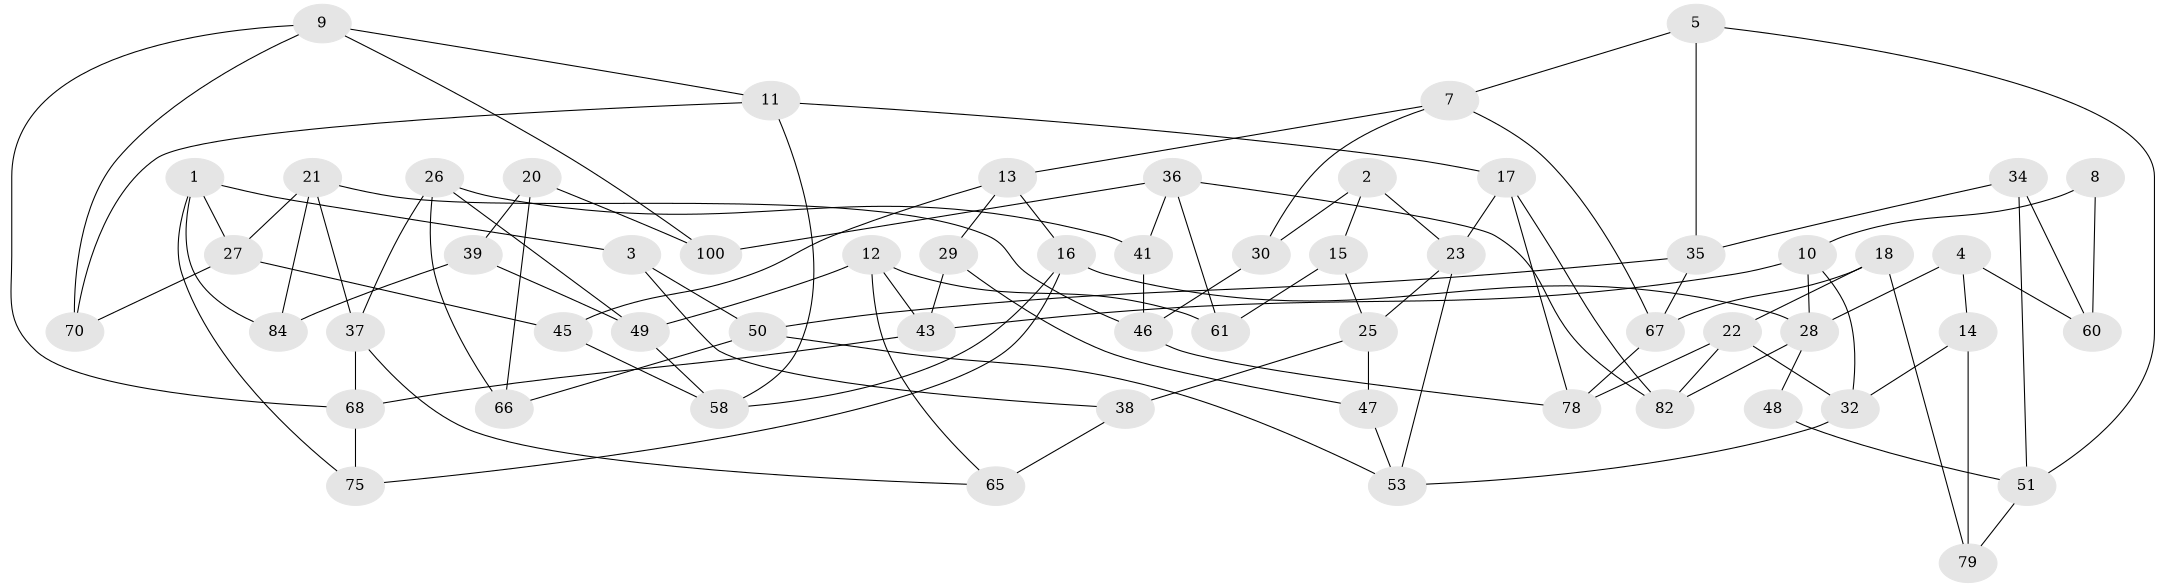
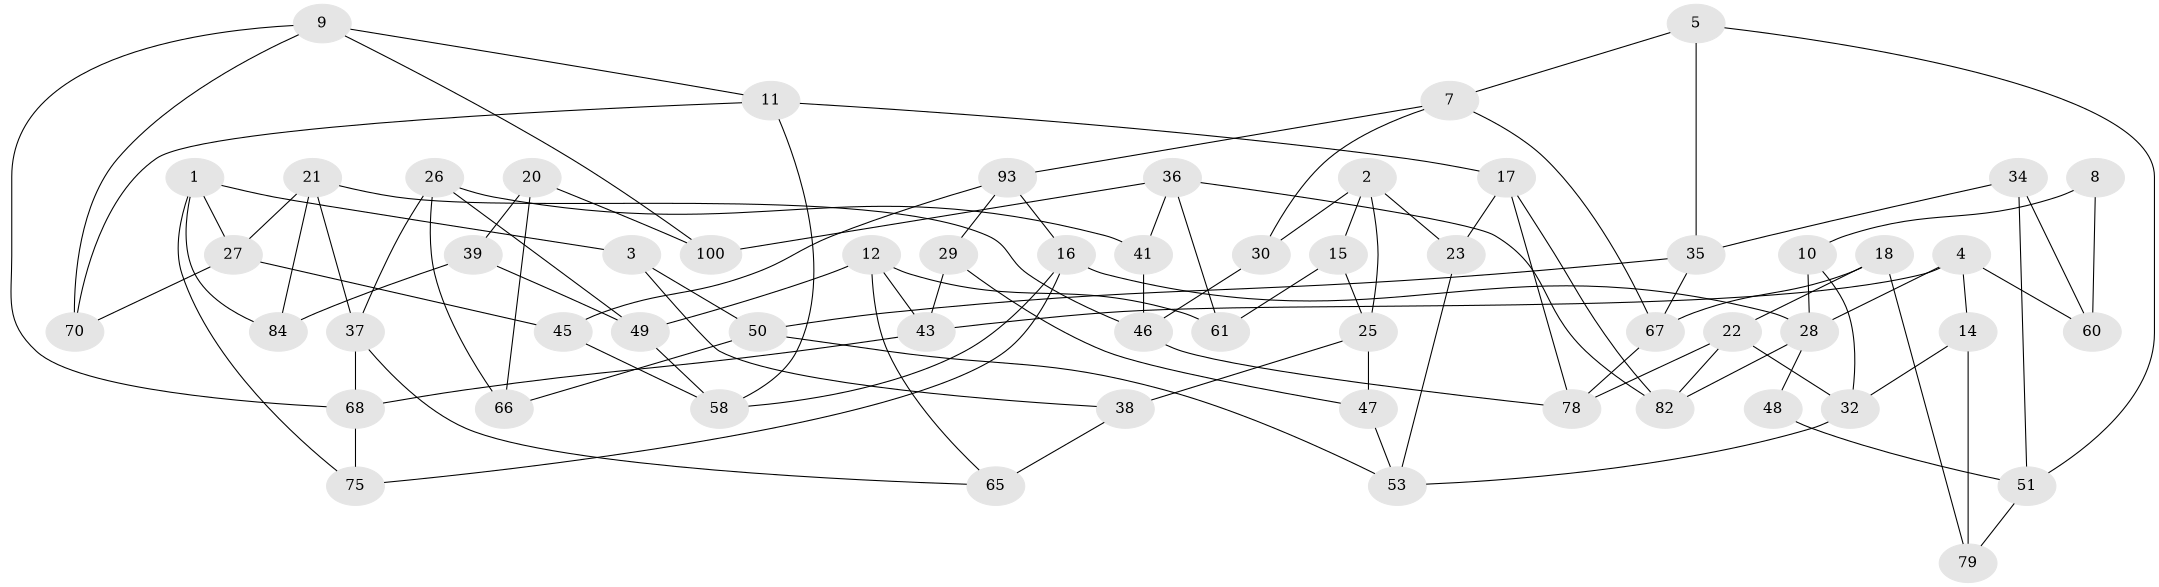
node "13": label "13" -> "93"
edge "23" -- "25": now "2" -- "25"
edge "10" -- "43": now "4" -- "43"
